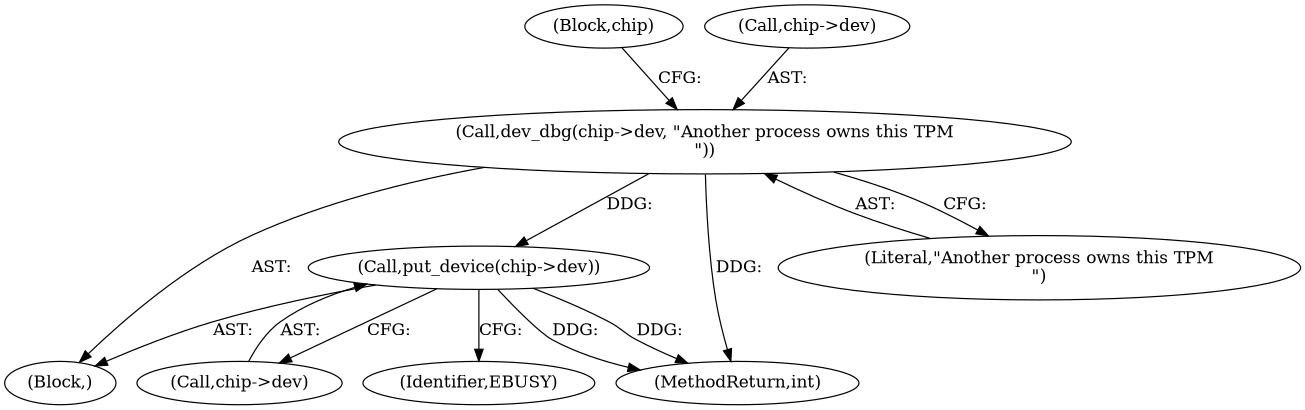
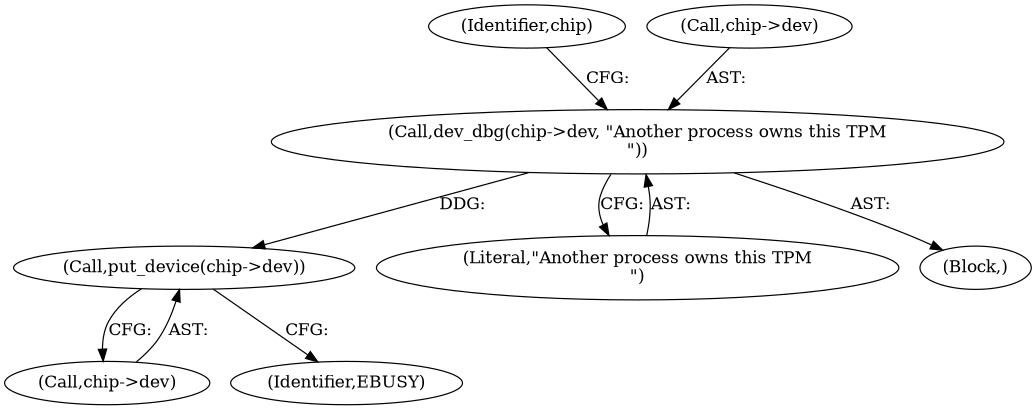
node "(Block,chip)": label "(Block,chip)" -> "(Identifier,chip)"
edge "(Call,put_device(chip->dev))" -> "(Block,)": removed, label "AST:"
node "(MethodReturn,int)": removed
